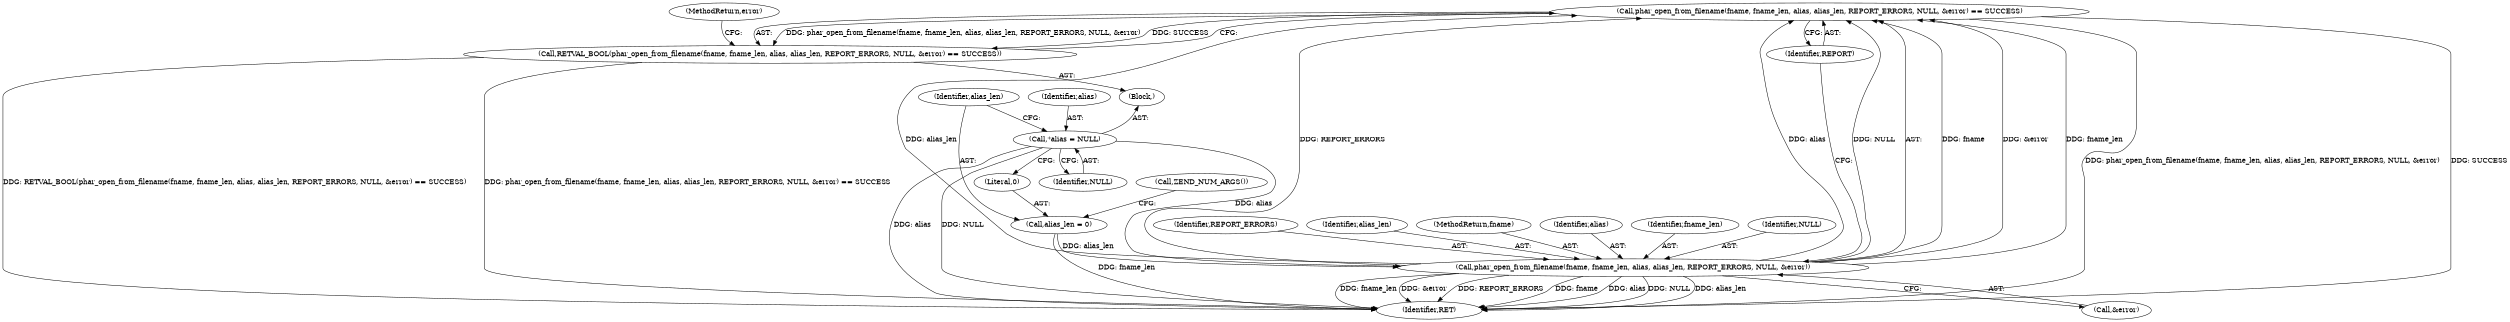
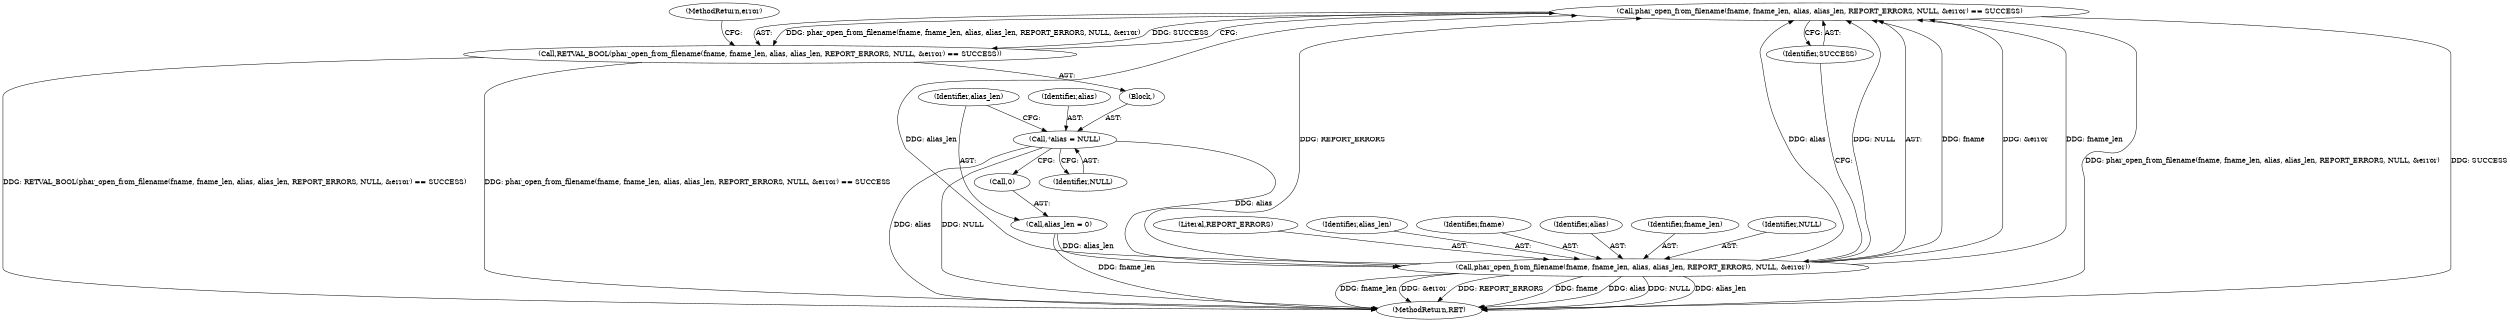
node "(Identifier,REPORT)": label "(Identifier,REPORT)" -> "(Identifier,SUCCESS)"
edge "(Call,*alias = NULL)" -> "(Block,)": reversed
node "(Literal,0)": label "(Literal,0)" -> "(Call,0)"
node "(Call,ZEND_NUM_ARGS())": removed
node "(Identifier,REPORT_ERRORS)": label "(Identifier,REPORT_ERRORS)" -> "(Literal,REPORT_ERRORS)"
node "(MethodReturn,fname)": label "(MethodReturn,fname)" -> "(Identifier,fname)"
node "(Identifier,RET)": label "(Identifier,RET)" -> "(MethodReturn,RET)"
node "(Call,&error)": removed
